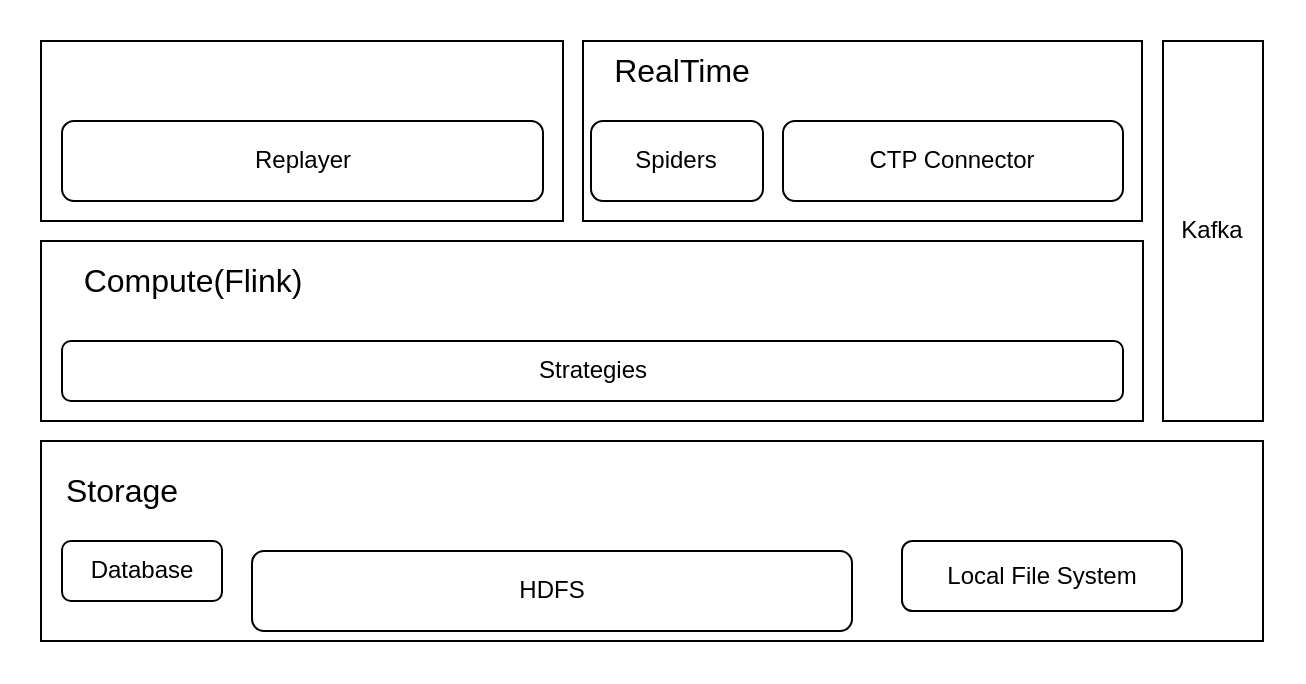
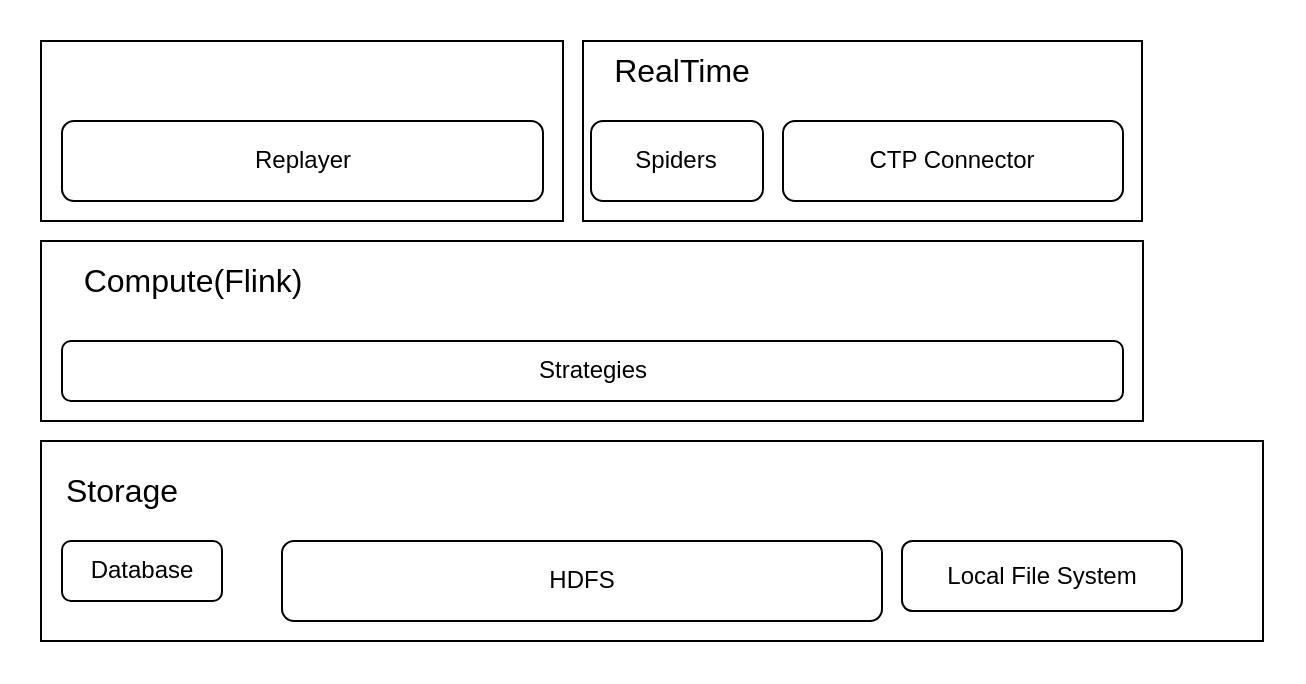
node "Kafka": removed
node "HDFS": moved (552, 591) -> (582, 581)
